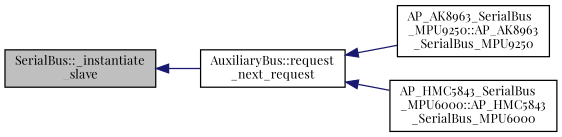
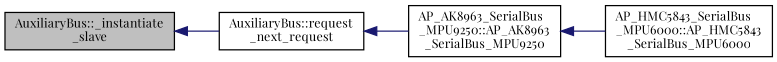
node "SerialBus::_instantiate _slave": label "SerialBus::_instantiate _slave" -> "AuxiliaryBus::_instantiate _slave"
edge "AP_HMC5843_SerialBus _MPU6000::AP_HMC5843 _SerialBus_MPU6000" -> "AuxiliaryBus::request _next_request": now "AP_HMC5843_SerialBus _MPU6000::AP_HMC5843 _SerialBus_MPU6000" -> "AP_AK8963_SerialBus _MPU9250::AP_AK8963 _SerialBus_MPU9250"
